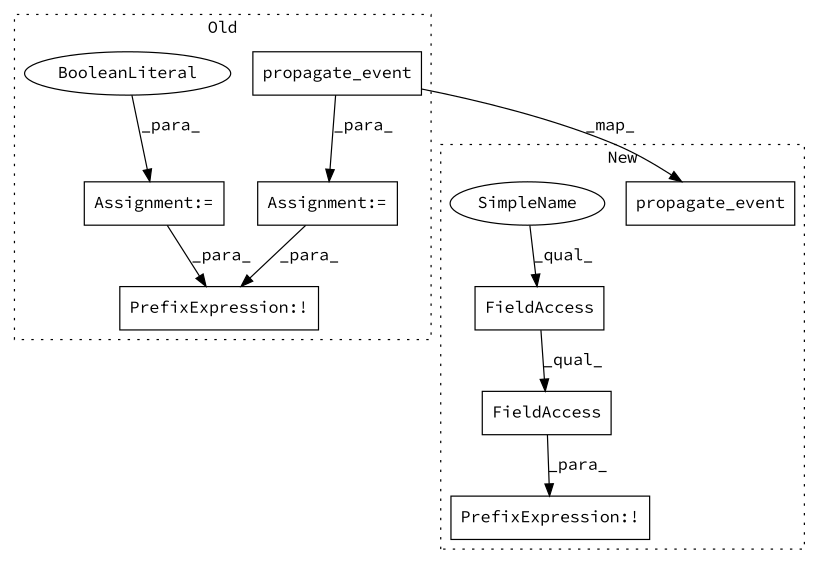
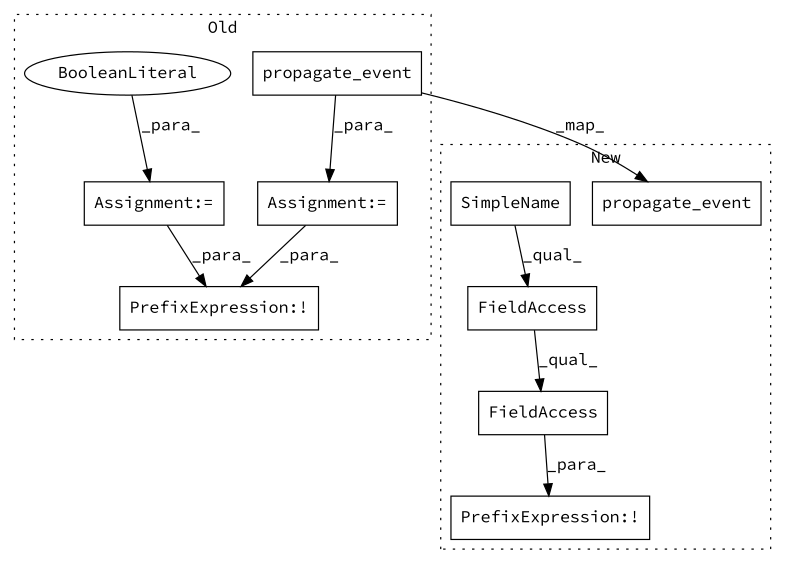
node "SimpleName": shape ellipse -> box
